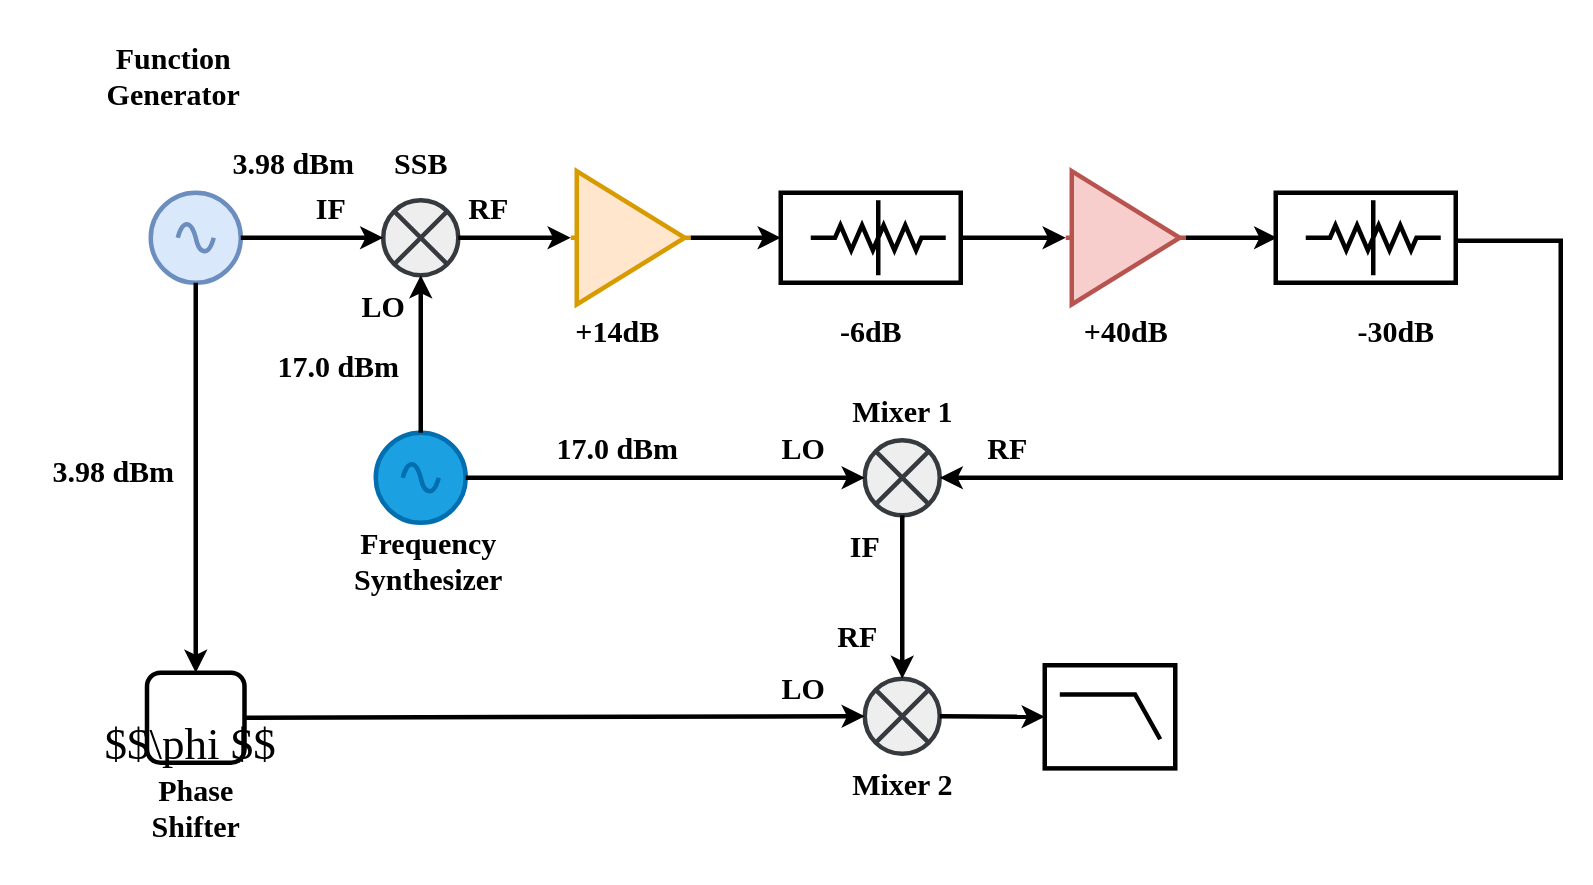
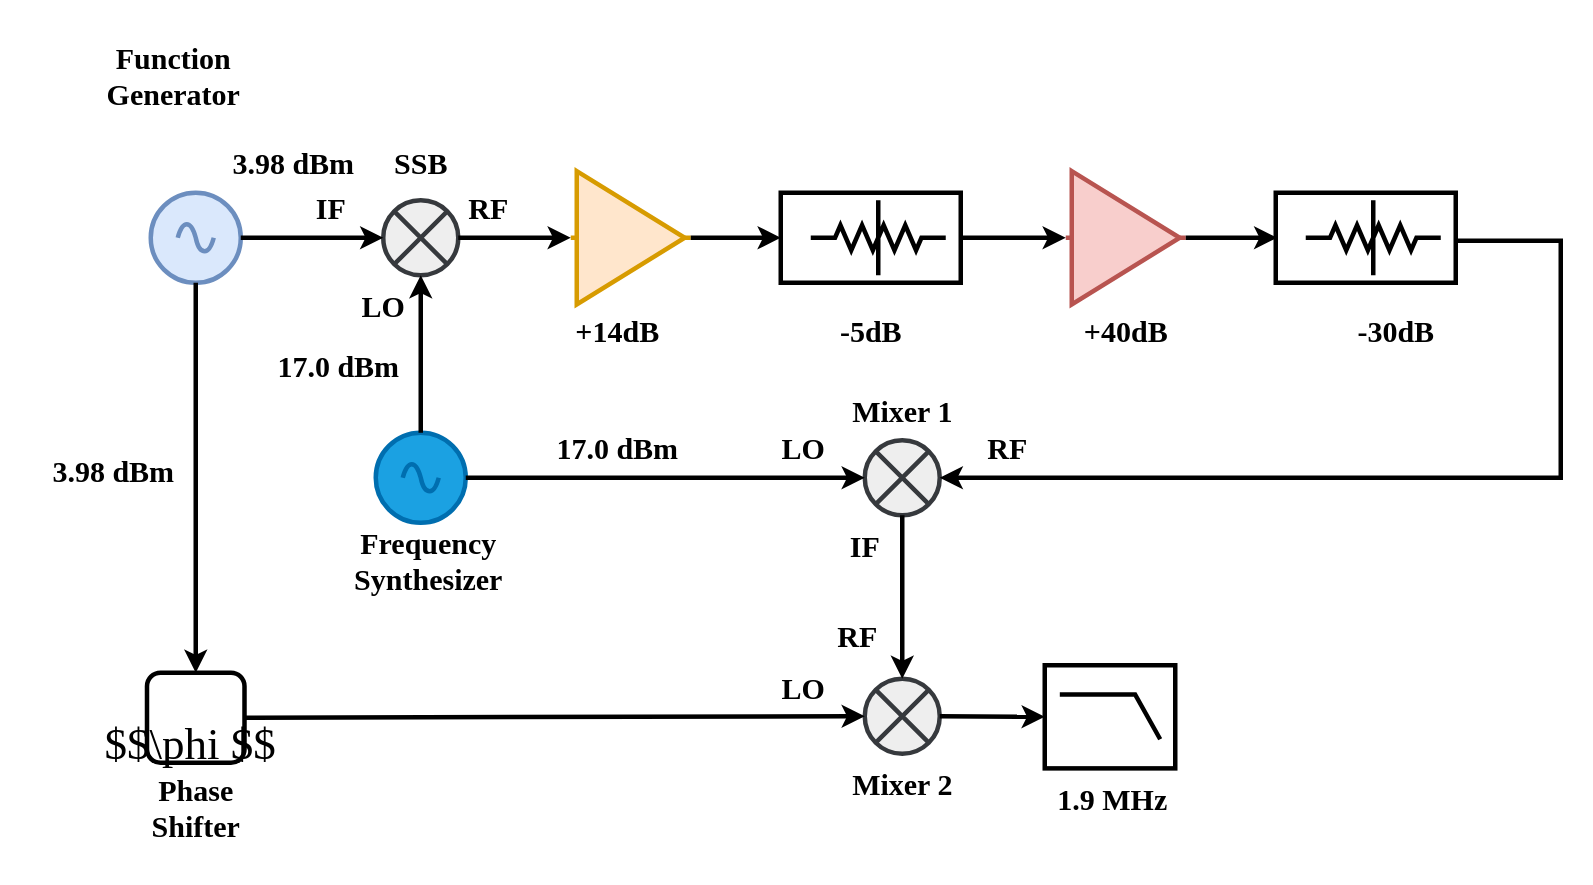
node "-6dB": label "-6dB" -> "-5dB"
node "1.9 MHz": added
